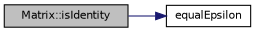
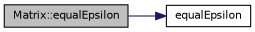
node "Matrix::isIdentity": label "Matrix::isIdentity" -> "Matrix::equalEpsilon"
